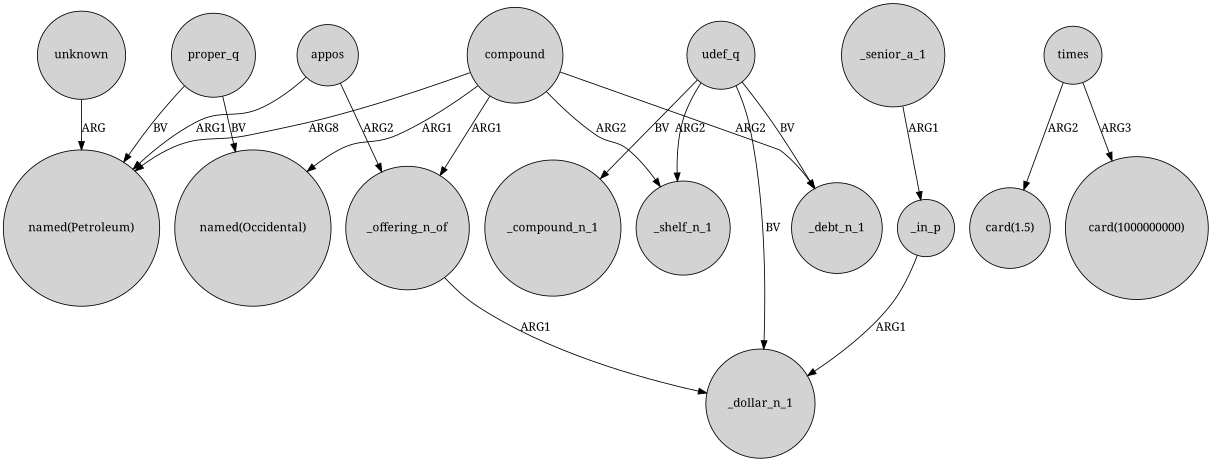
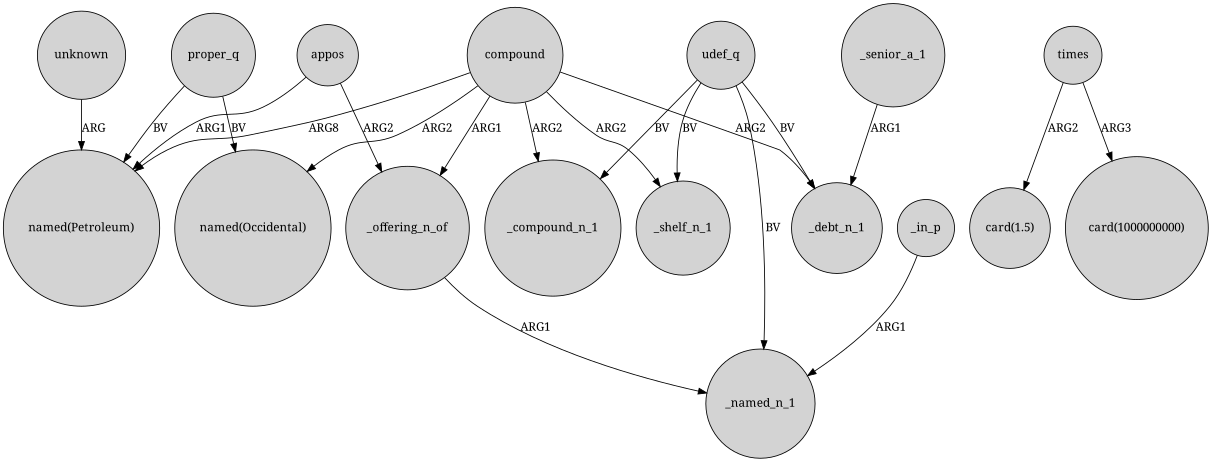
edge "compound" -> "_compound_n_1": added, label "ARG2"
edge "compound" -> "named(Occidental)": label "ARG1" -> "ARG2"
edge "udef_q" -> "_shelf_n_1": label "ARG2" -> "BV"
edge "_senior_a_1" -> "_in_p": now "_senior_a_1" -> "_debt_n_1"
node "_dollar_n_1": label "_dollar_n_1" -> "_named_n_1"
